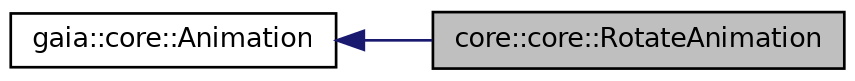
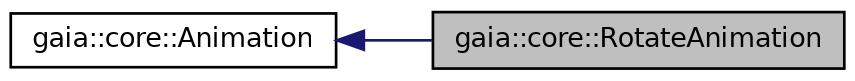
node "core::core::RotateAnimation": label "core::core::RotateAnimation" -> "gaia::core::RotateAnimation"
